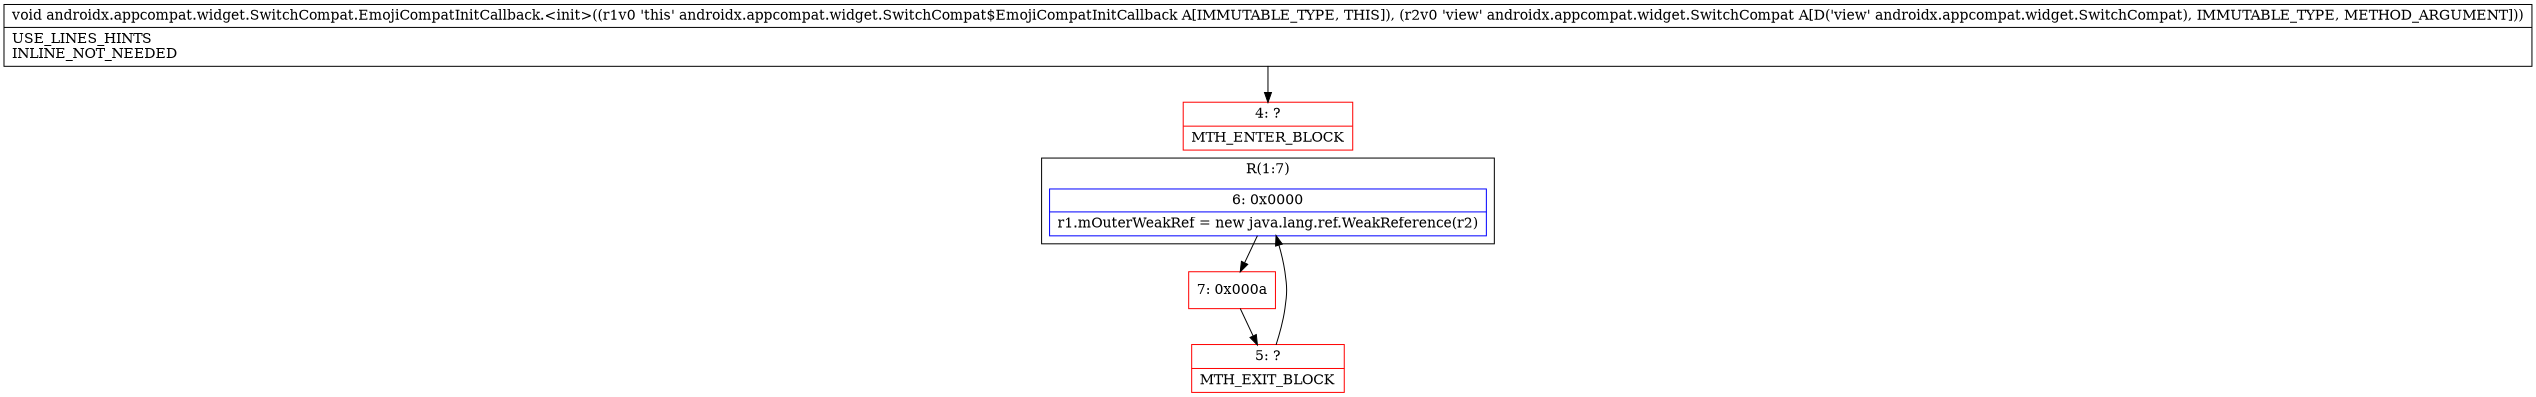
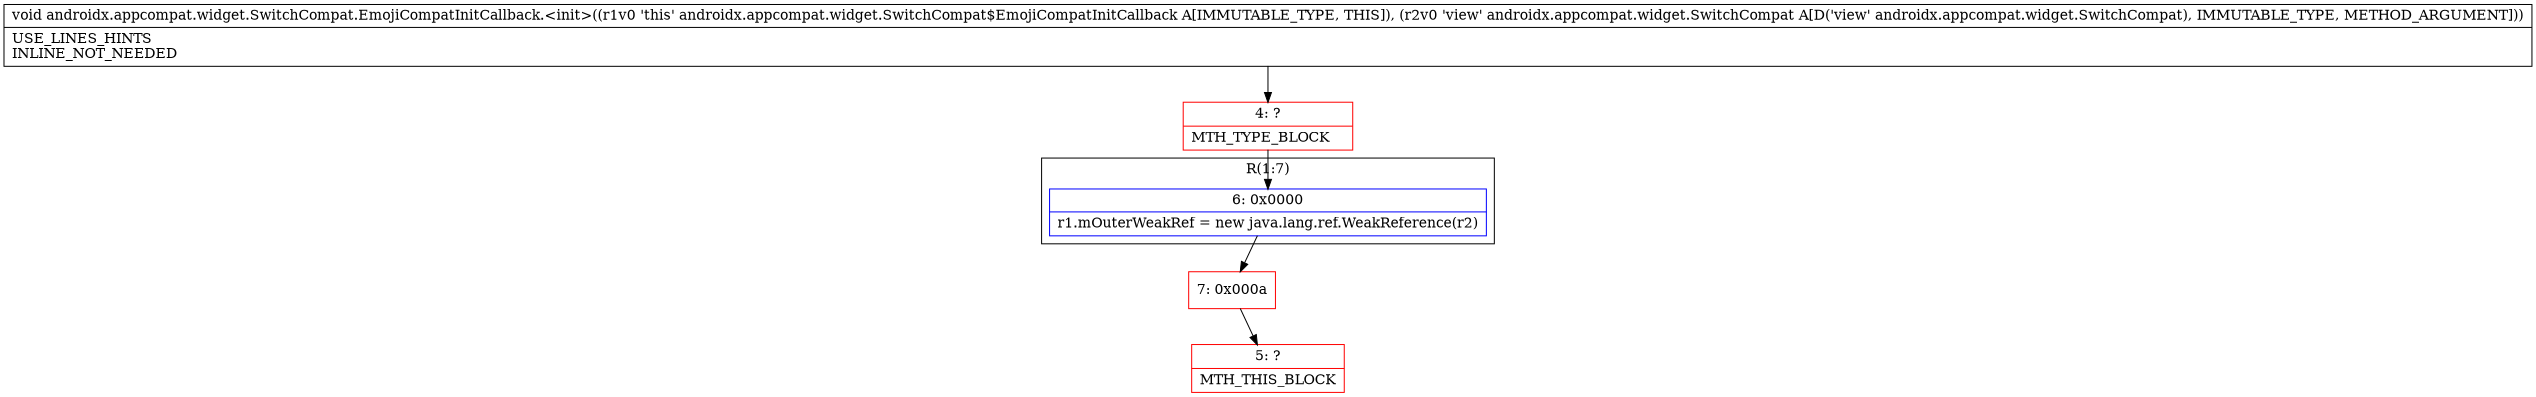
node "4: ?": text "MTH_ENTER_BLOCK" -> "MTH_TYPE_BLOCK"
edge "5: ?" -> "6: 0x0000": now "4: ?" -> "6: 0x0000"
node "5: ?": text "MTH_EXIT_BLOCK" -> "MTH_THIS_BLOCK"
